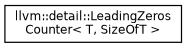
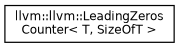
node "llvm::detail::LeadingZeros Counter< T, SizeOfT >": label "llvm::detail::LeadingZeros Counter< T, SizeOfT >" -> "llvm::llvm::LeadingZeros Counter< T, SizeOfT >"
